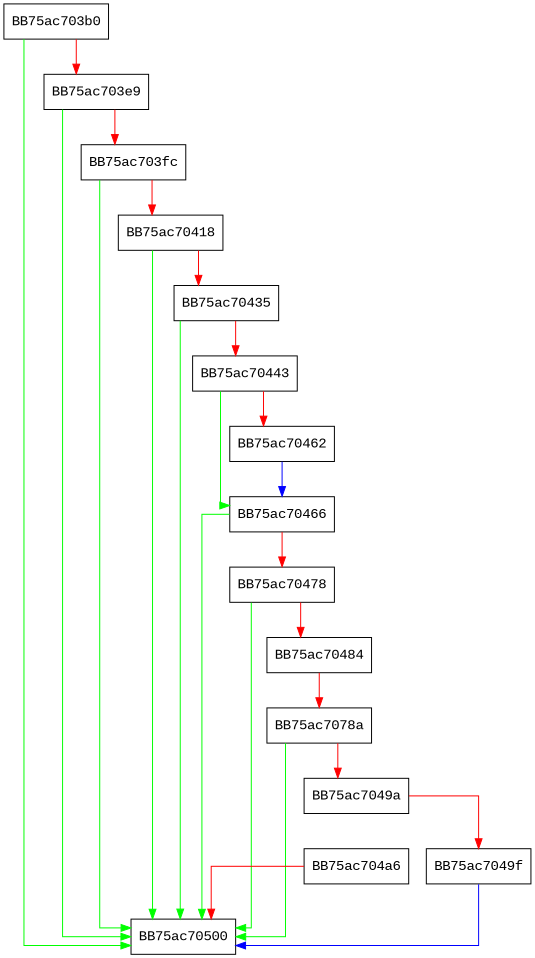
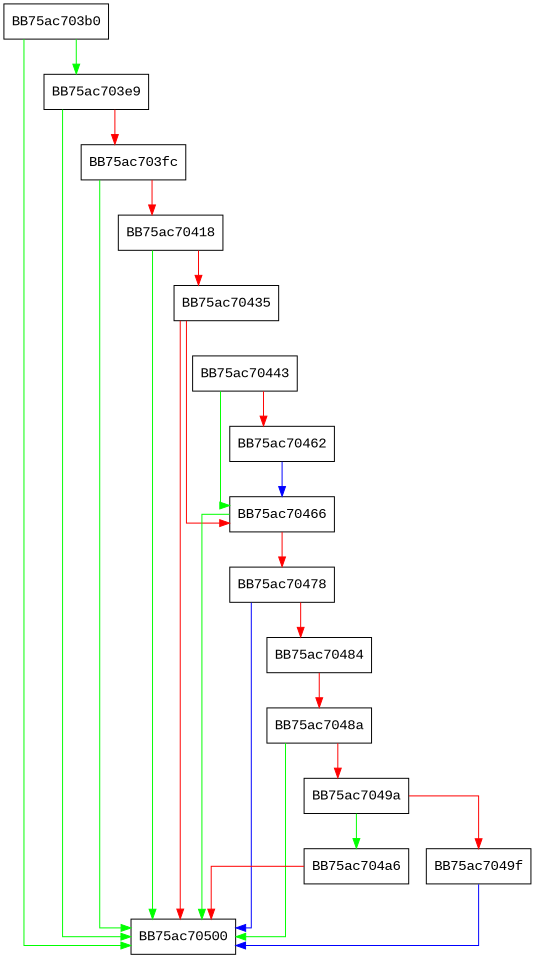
edge "BB75ac703b0" -> "BB75ac703e9": color red -> green
edge "BB75ac70435" -> "BB75ac70443": now "BB75ac70435" -> "BB75ac70466"
edge "BB75ac70435" -> "BB75ac70500": color green -> red
node "BB75ac7078a": label "BB75ac7078a" -> "BB75ac7048a"
edge "BB75ac70478" -> "BB75ac70500": color green -> blue
edge "BB75ac7049a" -> "BB75ac704a6": added
